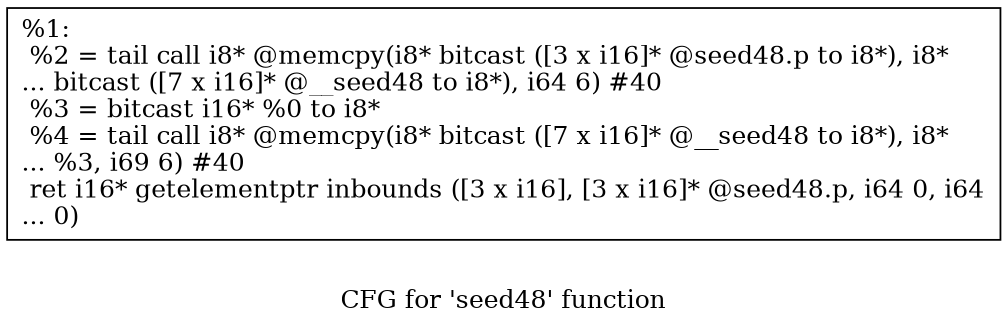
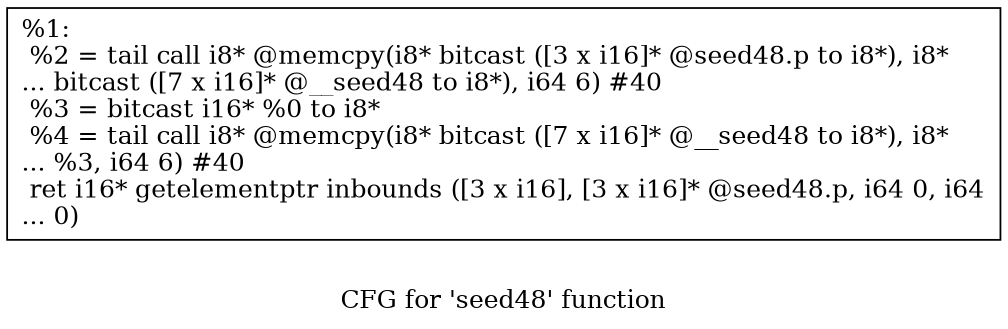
node "%1:": text "... %3, i69 6) #40" -> "... %3, i64 6) #40"
